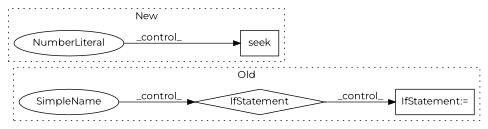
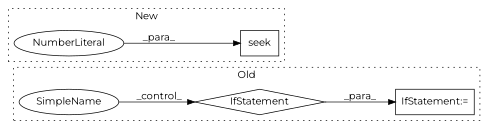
edge "NumberLiteral" -> "seek": label "_control_" -> "_para_"
edge "IfStatement" -> "IfStatement:=": label "_control_" -> "_para_"
